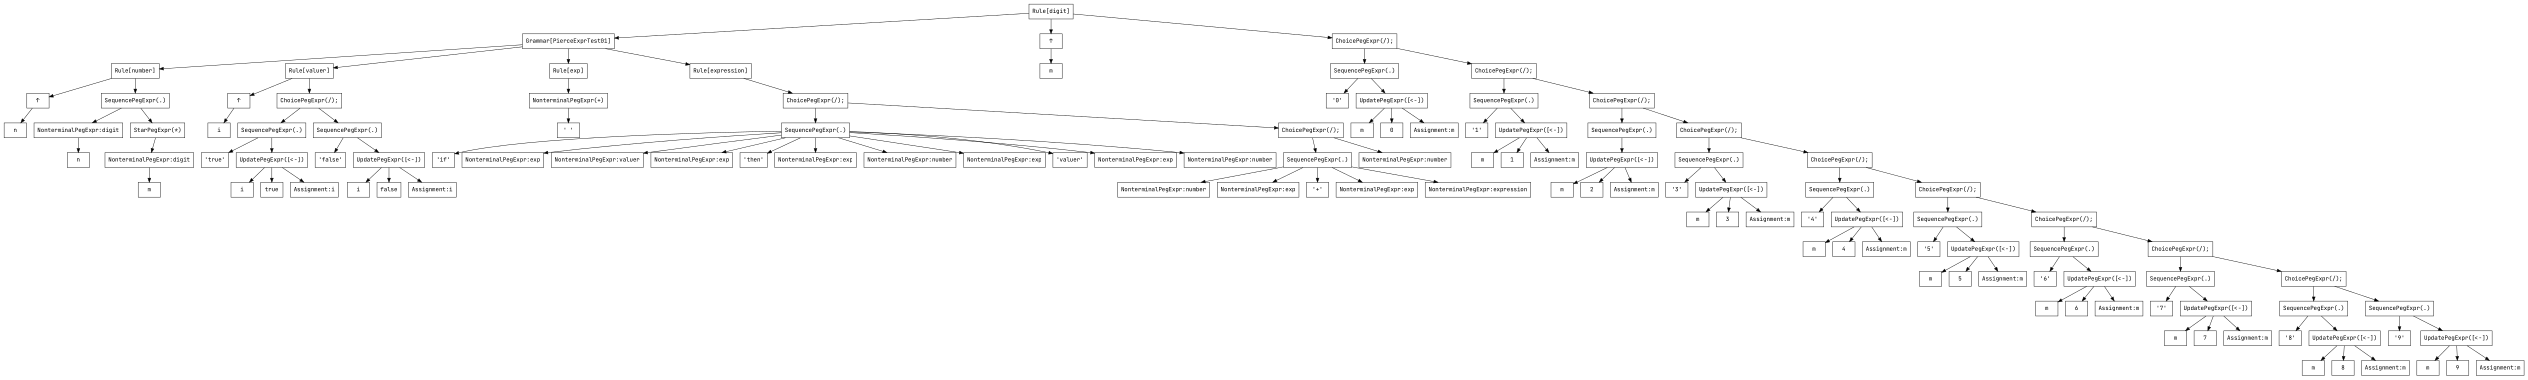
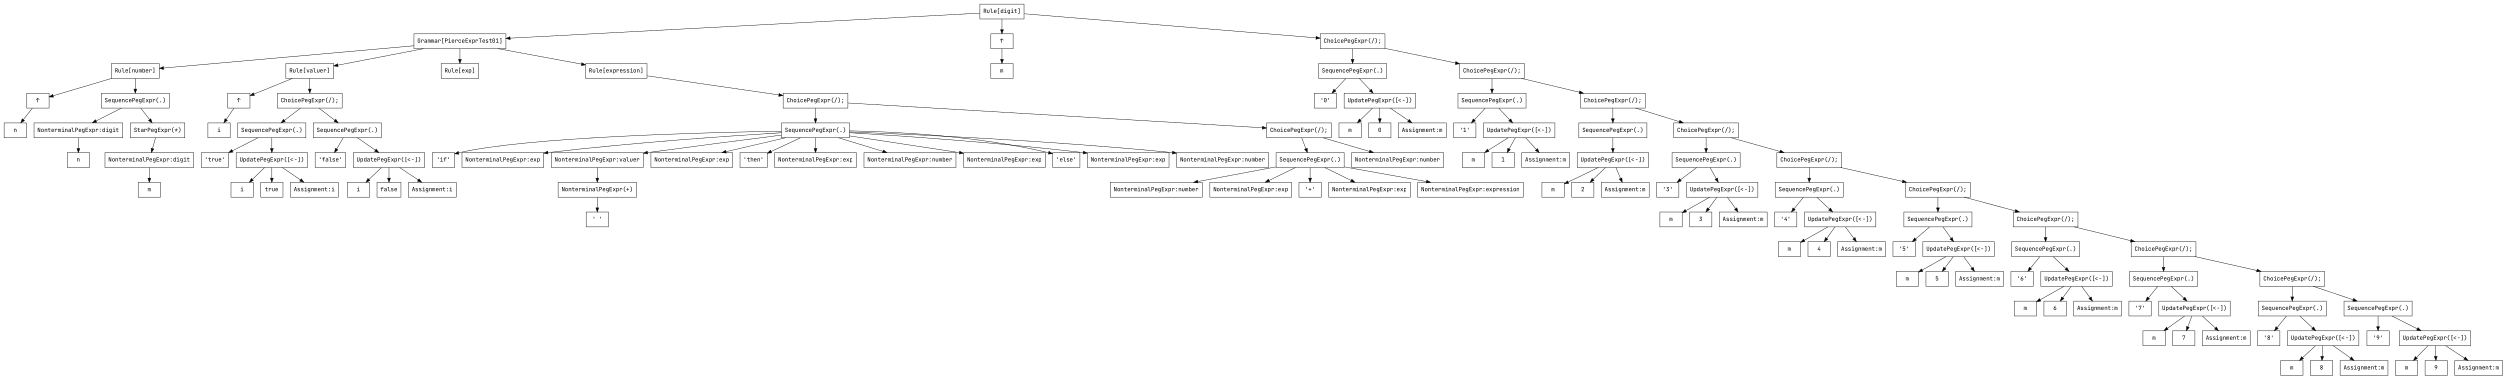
edge "Rule[exp]" -> "NonterminalPegExpr(+)": now "NonterminalPegExpr:valuer" -> "NonterminalPegExpr(+)"
node "'valuer'": label "'valuer'" -> "'else'"
